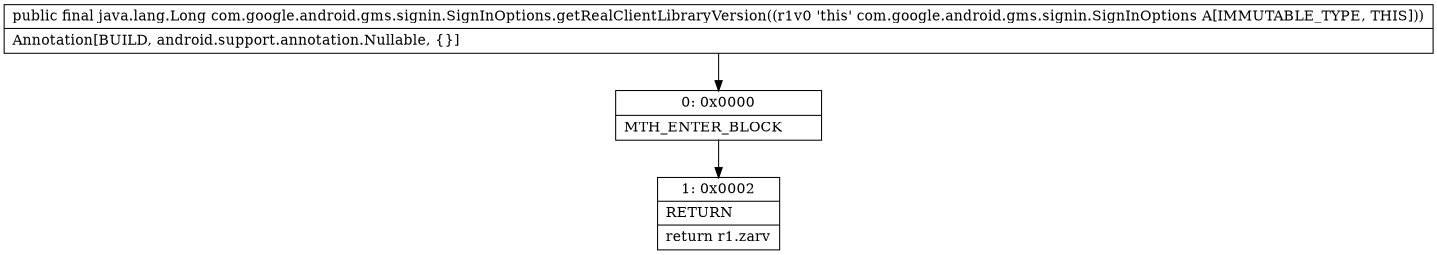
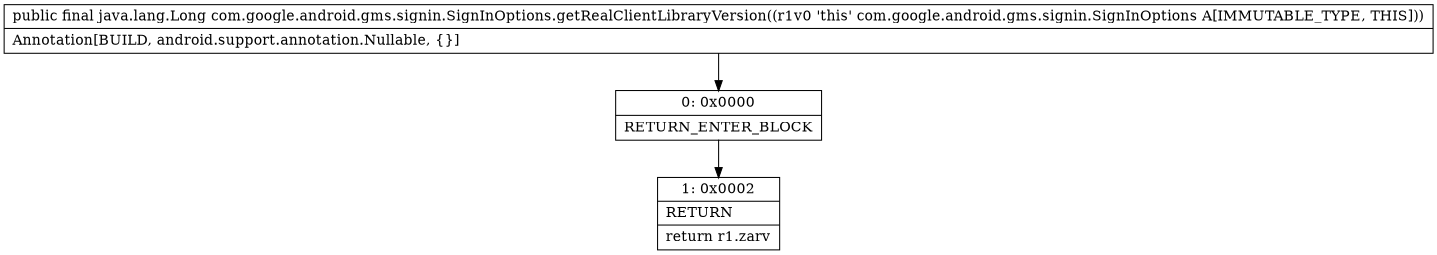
node "0: 0x0000": text "MTH_ENTER_BLOCK" -> "RETURN_ENTER_BLOCK"
